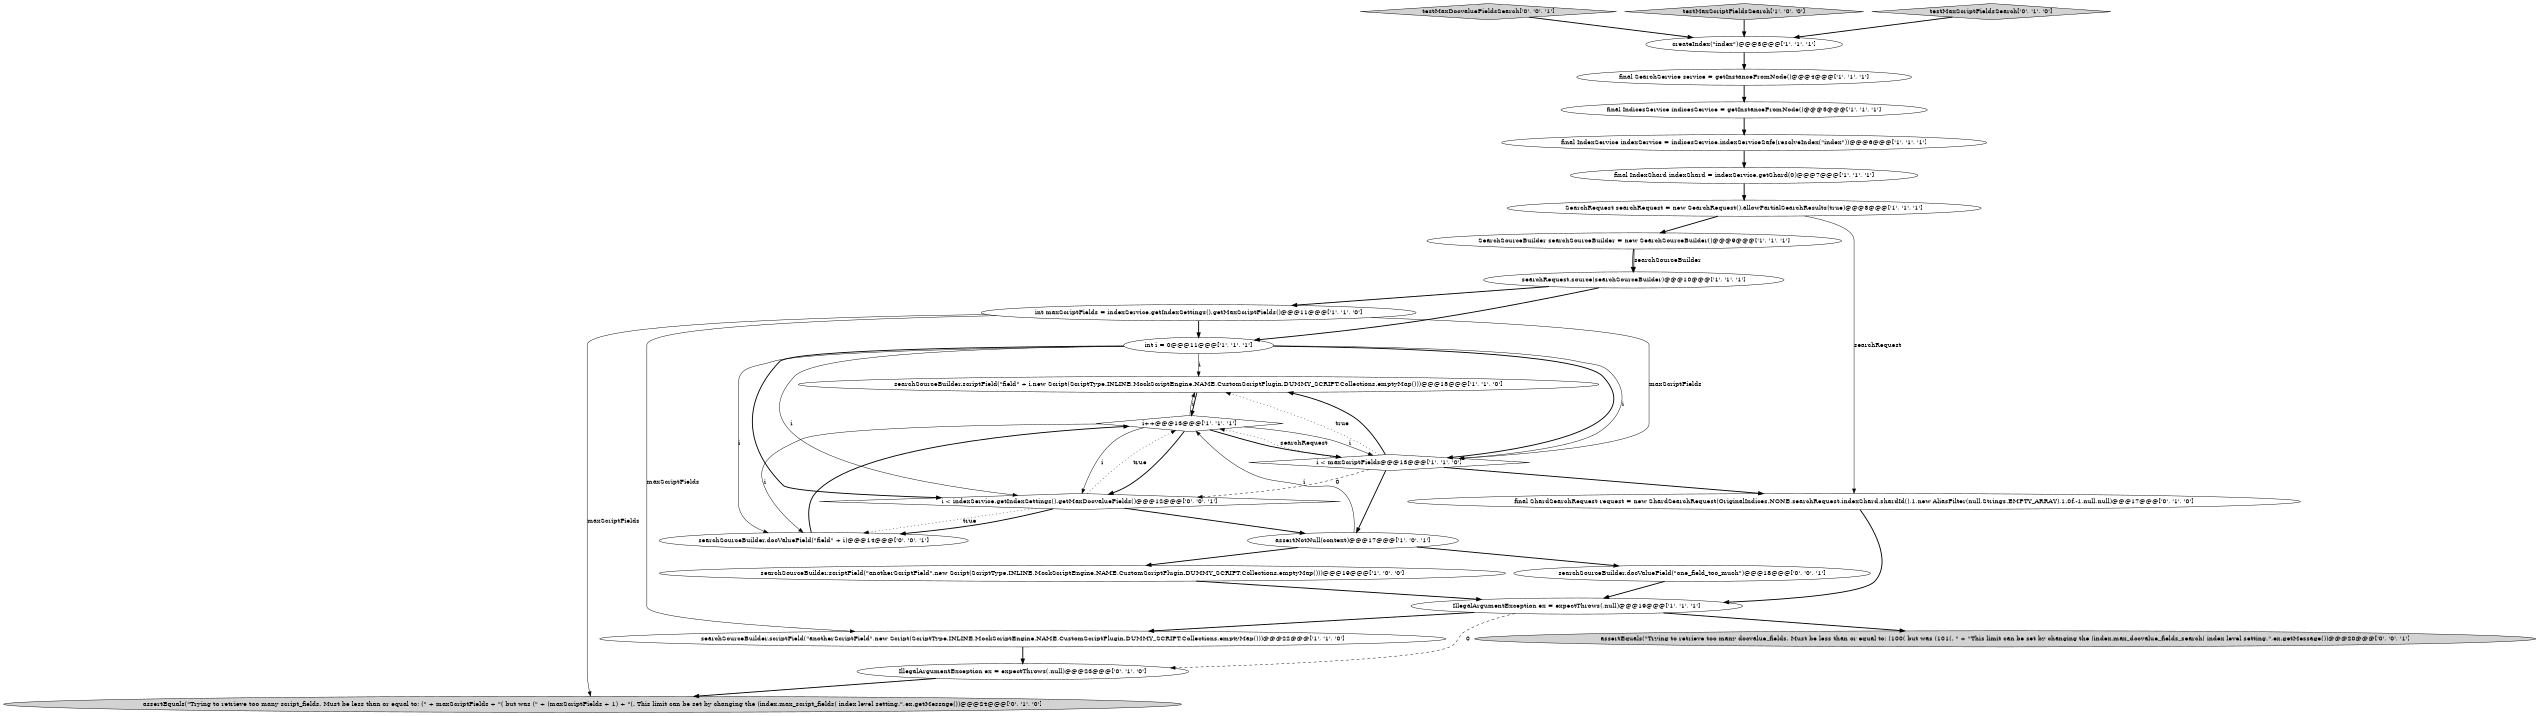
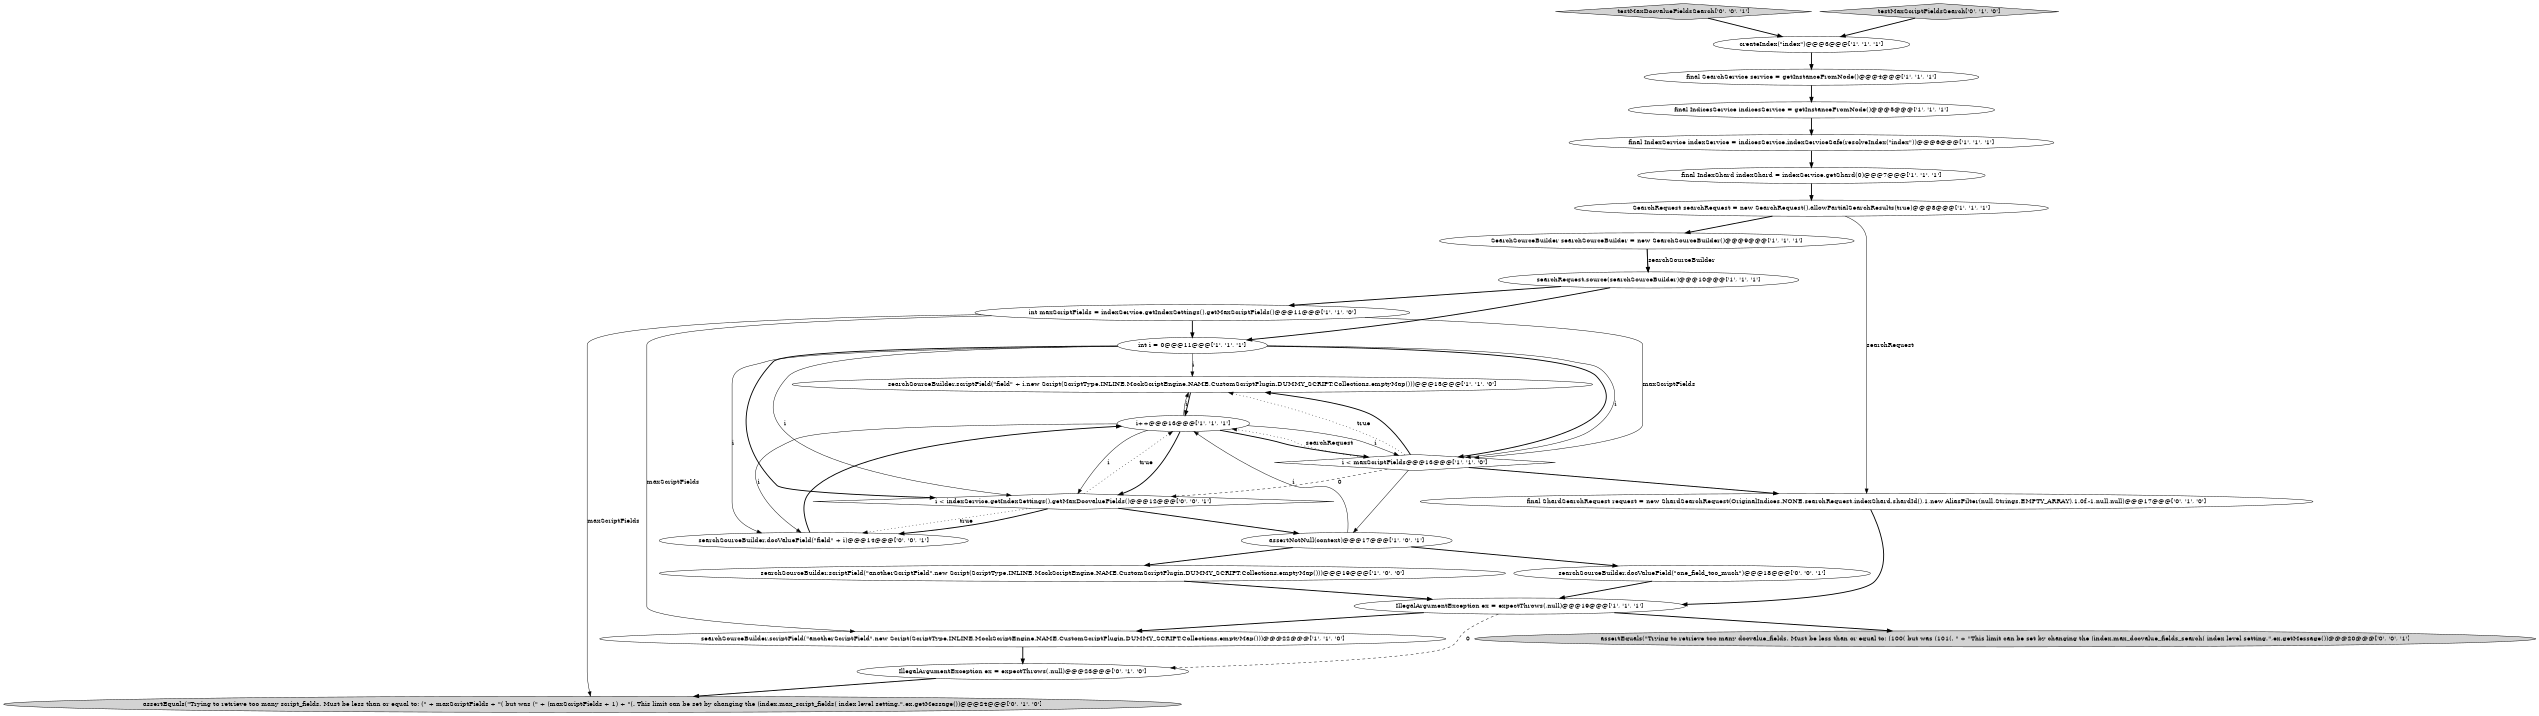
node "testMaxScriptFieldsSearch['1', '0', '0']": removed
node "i++@@@13@@@['1', '1', '1']": shape diamond -> ellipse
edge "i < maxScriptFields@@@13@@@['1', '1', '0']" -> "assertNotNull(context)@@@17@@@['1', '0', '1']": style bold -> solid
